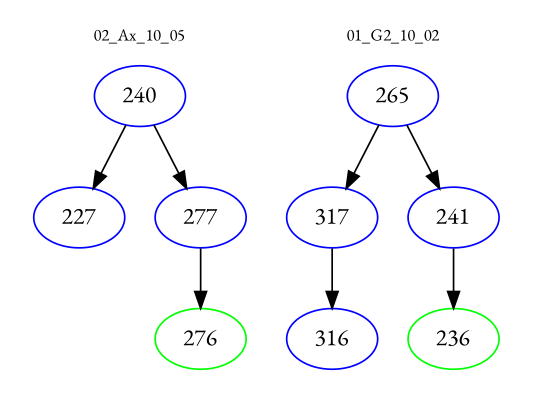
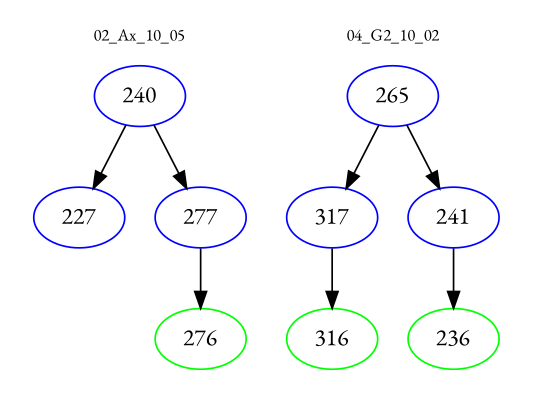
cluster "01_G2_10_02": label "01_G2_10_02" -> "04_G2_10_02"
node "316": color blue -> green
